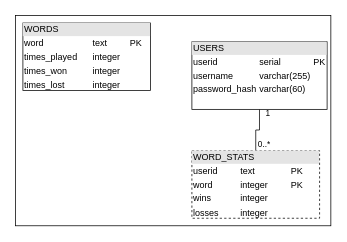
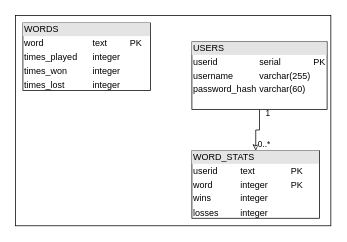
edge "USERS userid serial PK username varchar(255) password_hash varchar(60)" -- "WORD_STATS userid text PK word integer PK wins integer losses integer": arrowhead none -> classic
node "WORD_STATS userid text PK word integer PK wins integer losses integer": style dashed -> solid
